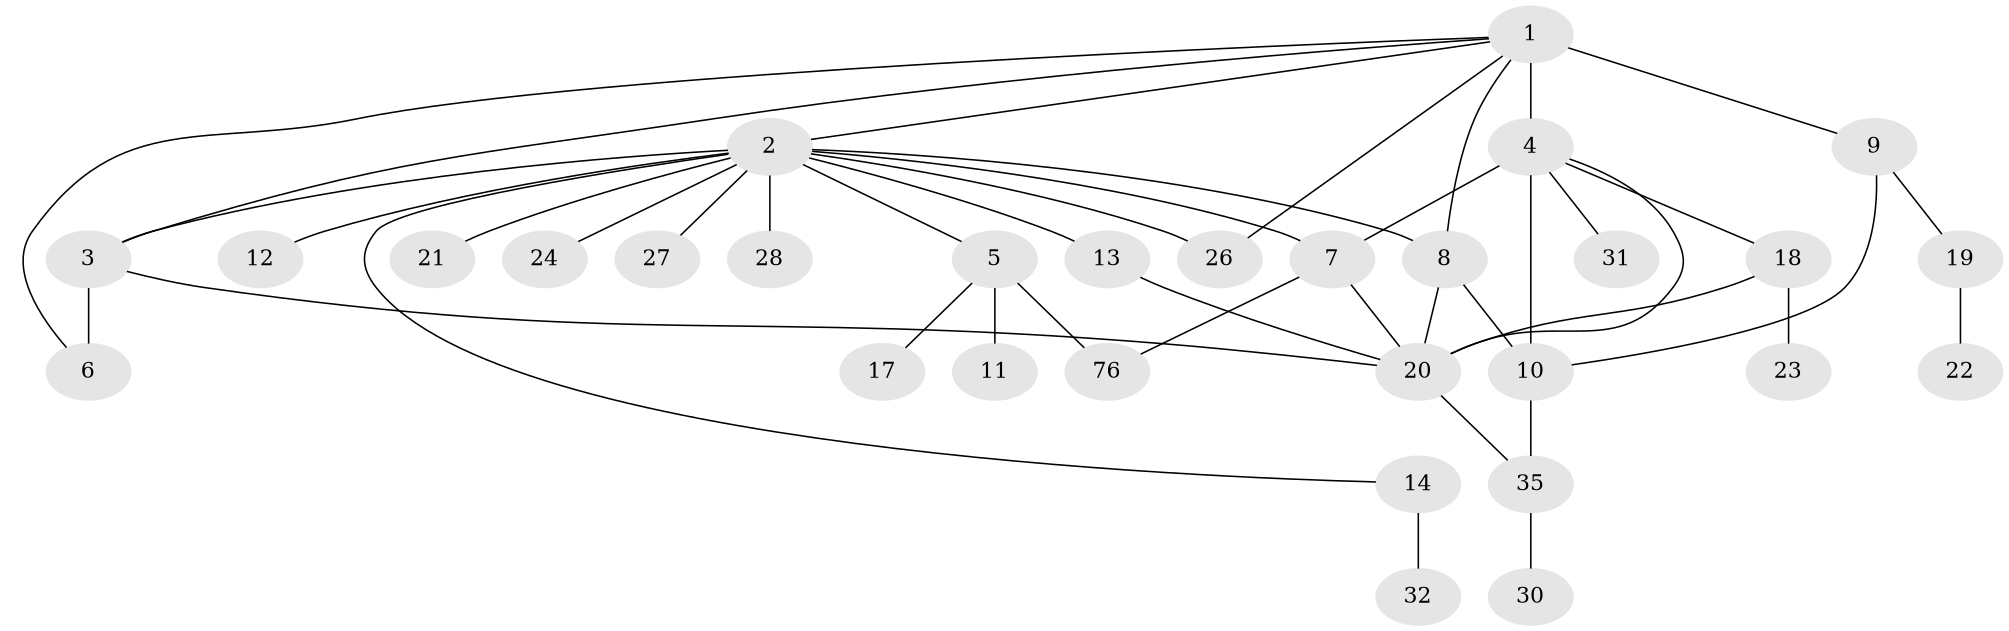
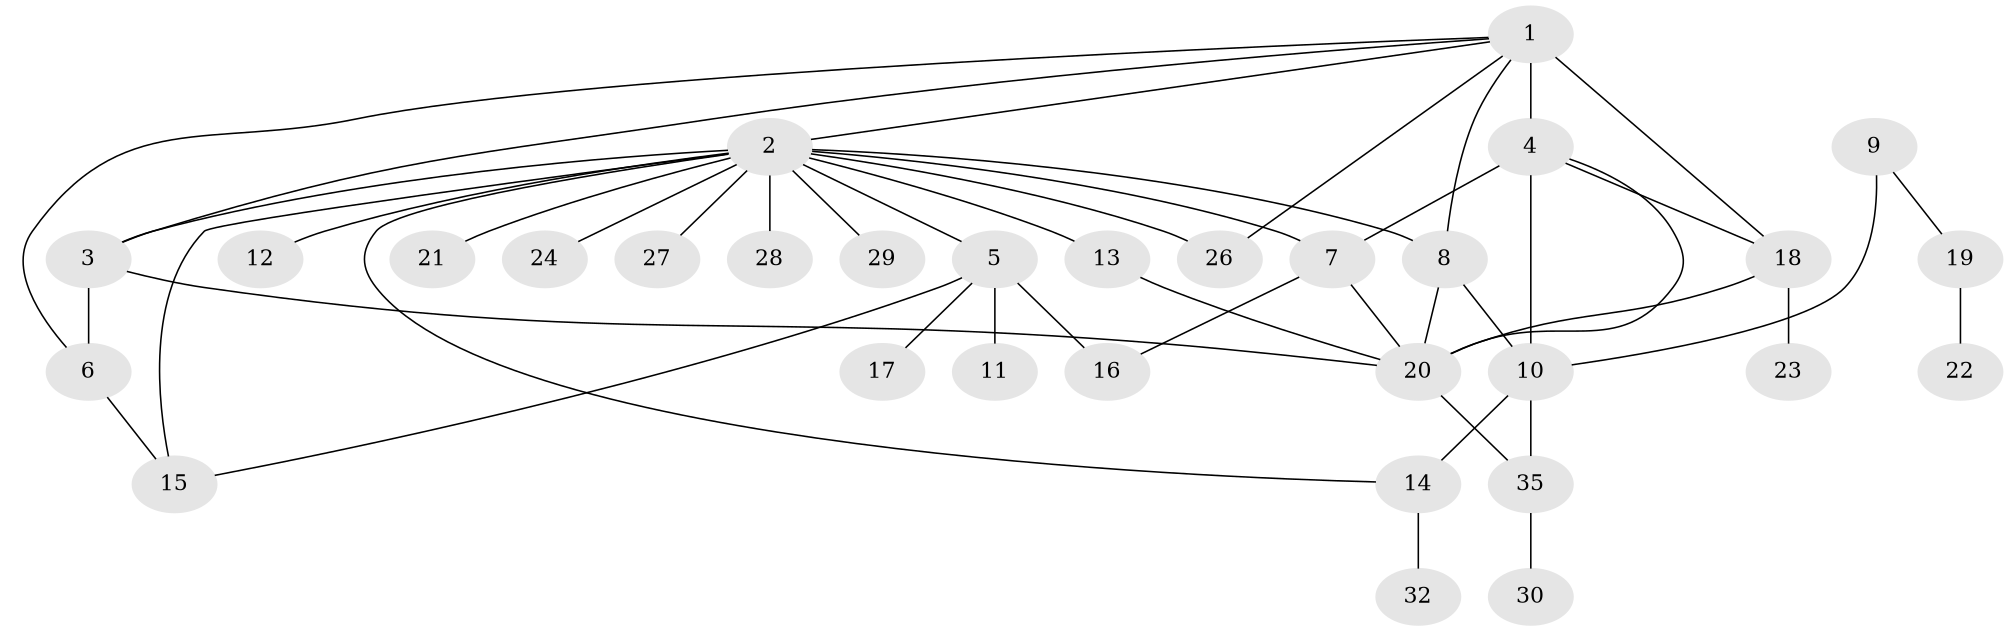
edge "1" -- "9": now "1" -- "18"
node "29": added
node "31": removed
node "76": label "76" -> "16"
edge "10" -- "14": added
node "15": added
